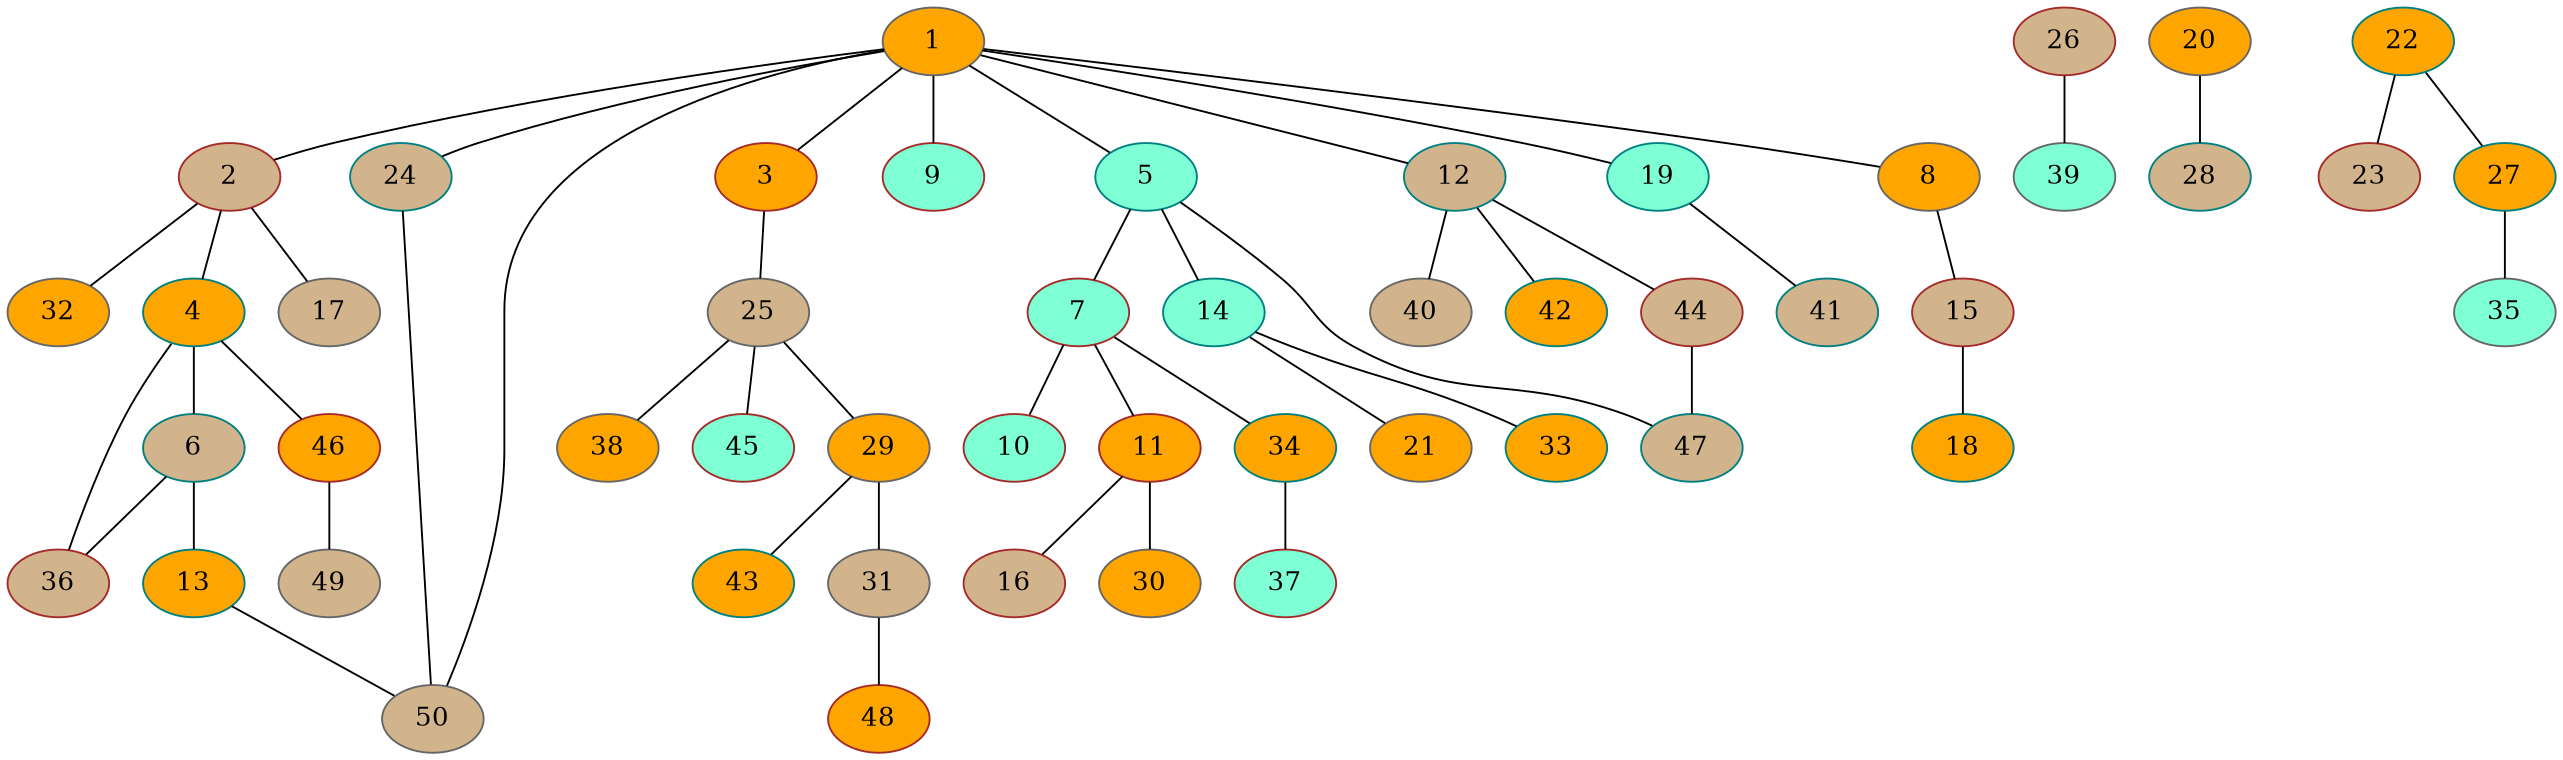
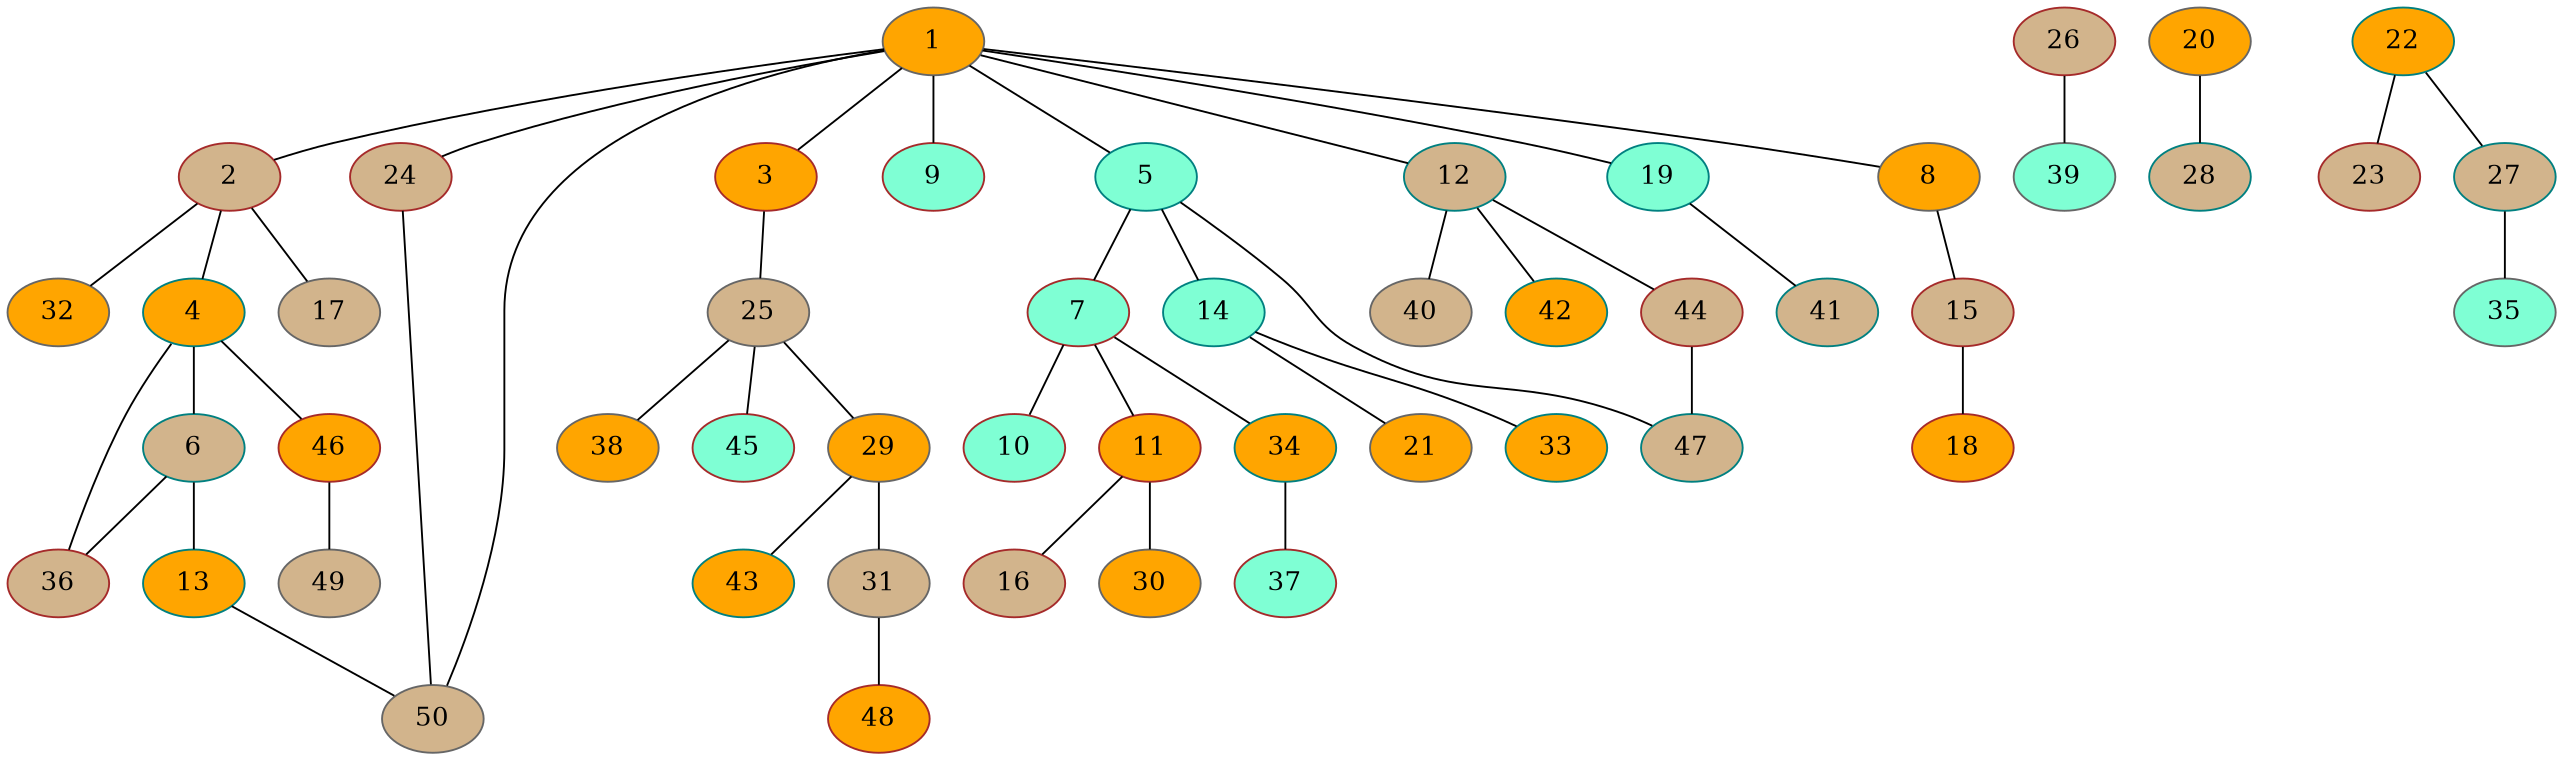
node "24": color teal -> brown
node "27": fillcolor orange -> tan
node "18": color teal -> brown
